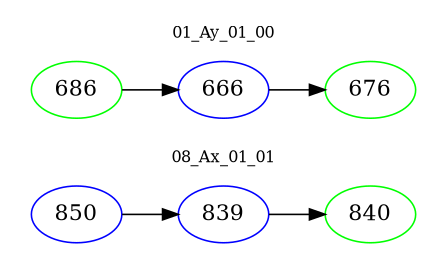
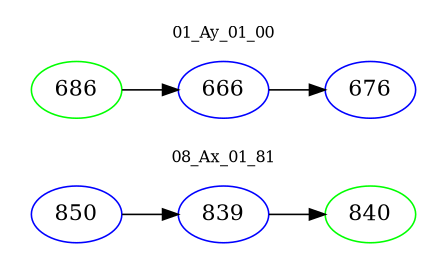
node "676": color green -> blue
cluster "08_Ax_01_01": label "08_Ax_01_01" -> "08_Ax_01_81"
